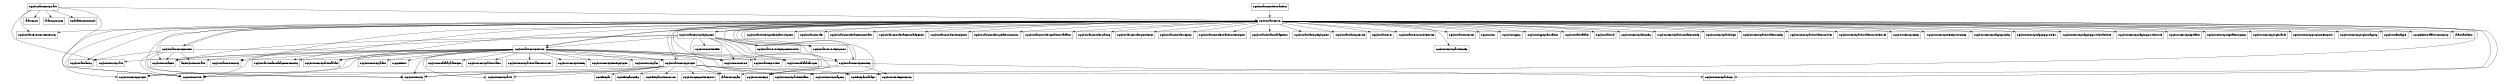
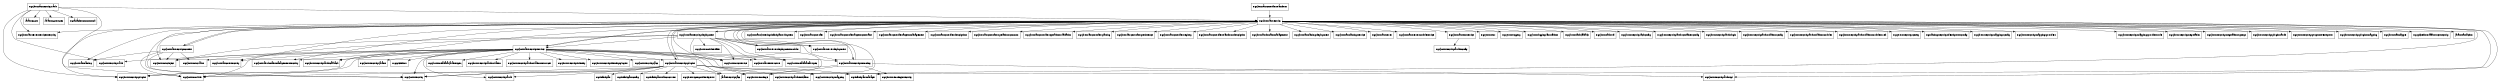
edge "org_jboss_as_security" -> "org_jboss_modules": removed
edge "org_jboss_as_security" -> "org_jboss_security_audit_config": now "org_jboss_as_txn_service" -> "org_jboss_security_audit_config"
node "org_jboss_security_identitytrust_config": label "org_jboss_security_identitytrust_config" -> "org_naming_security_identitytrust_config"
node "org_jboss_security_mapping_providers_attribute": removed
edge "org_jboss_as_security_context" -> "org_jboss_as_security_plugins": removed
node "org_jboss_msc_access": label "org_jboss_msc_access" -> "org_jboss_msc_inject"
node "access_jboss_msc_value": label "access_jboss_msc_value" -> "org_jboss_msc_value"
node "org_jboss_as_ee_providers": label "org_jboss_as_ee_providers" -> "org_jboss_as_ee_structure"
edge "org_jboss_as_security_deployment" -> "org_jboss_remoting3": now "org_jboss_as_security_service" -> "org_jboss_remoting3"
edge "org_jboss_as_security_vault" -> "org_jboss_security_plugins": added
